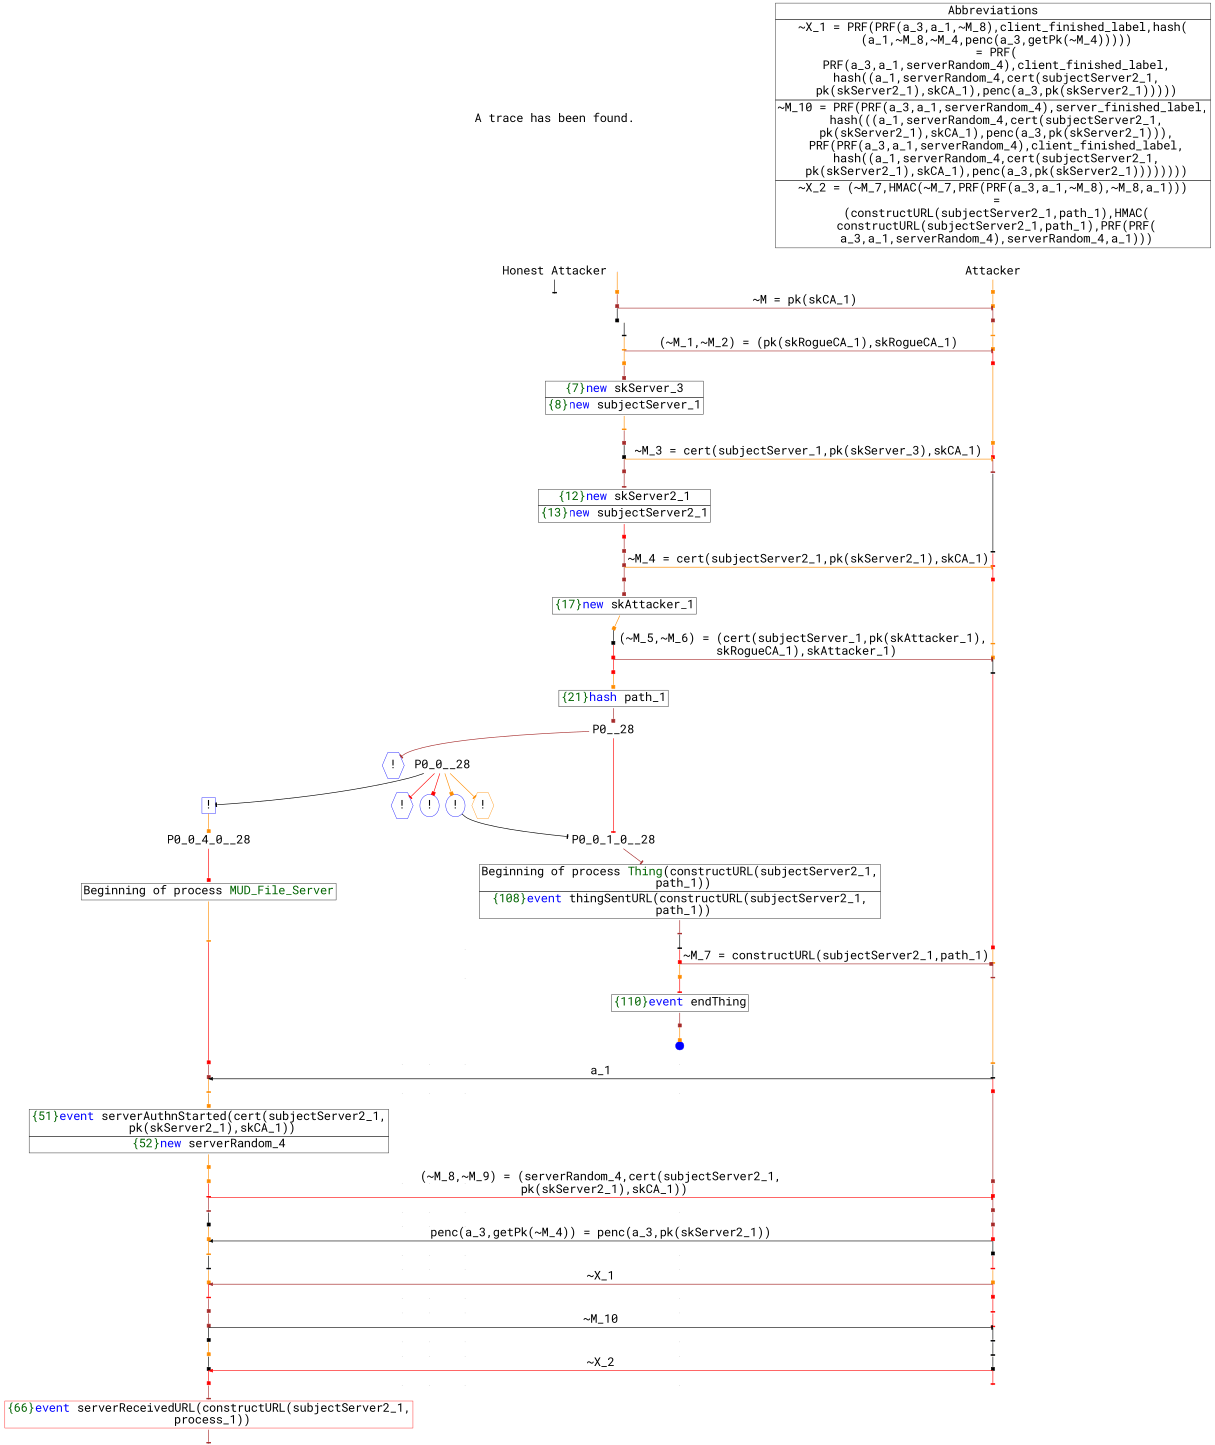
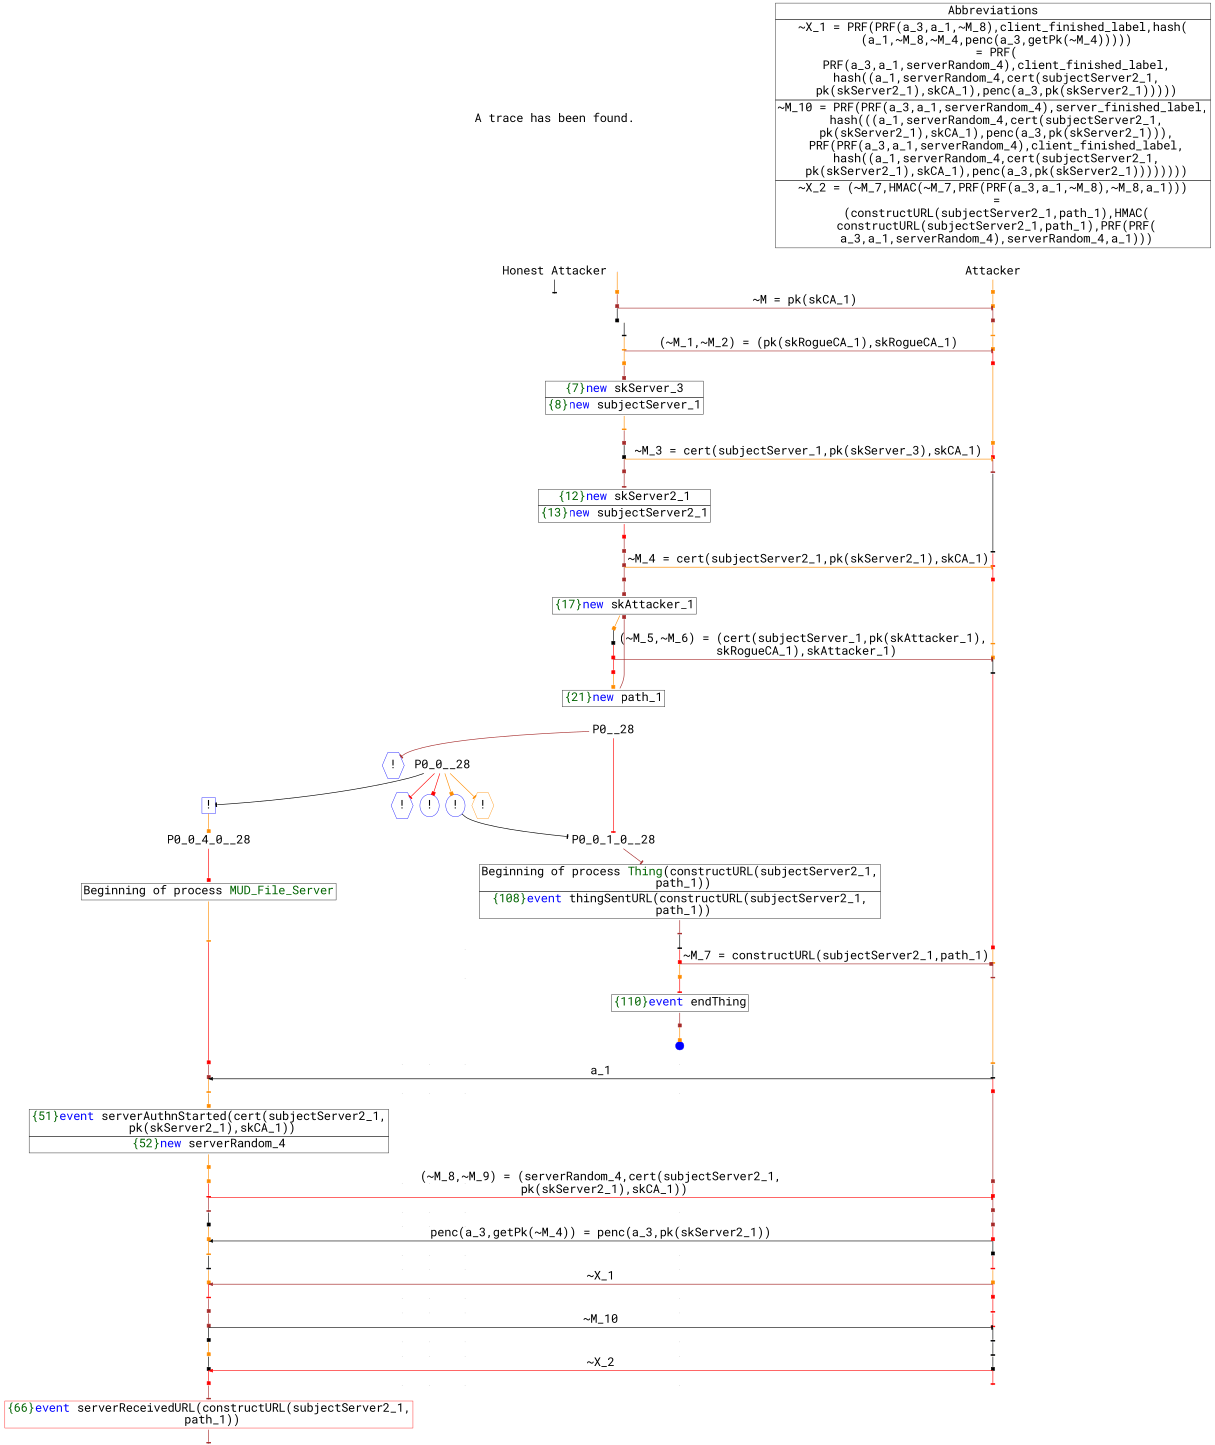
node "{21}": text "hash" -> "new"
edge "{21}" -> "P0__28": now "{21}" -> "{17}"
node "{66}": text "process_1))" -> "path_1))"
